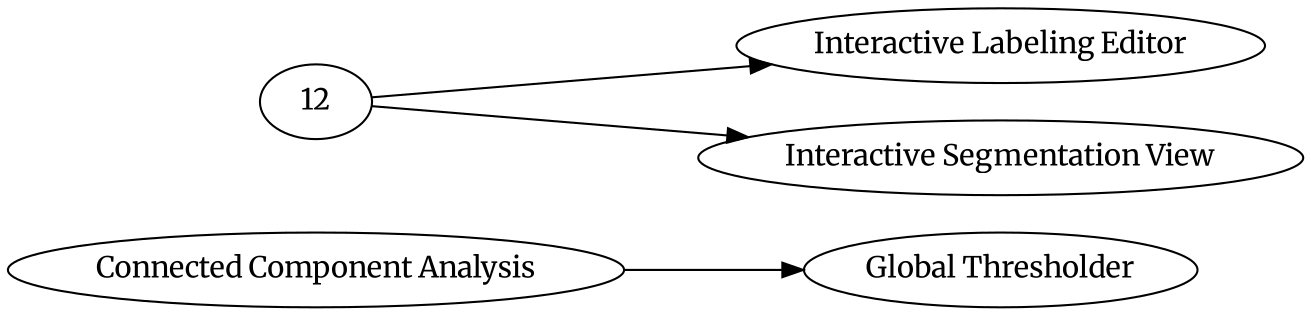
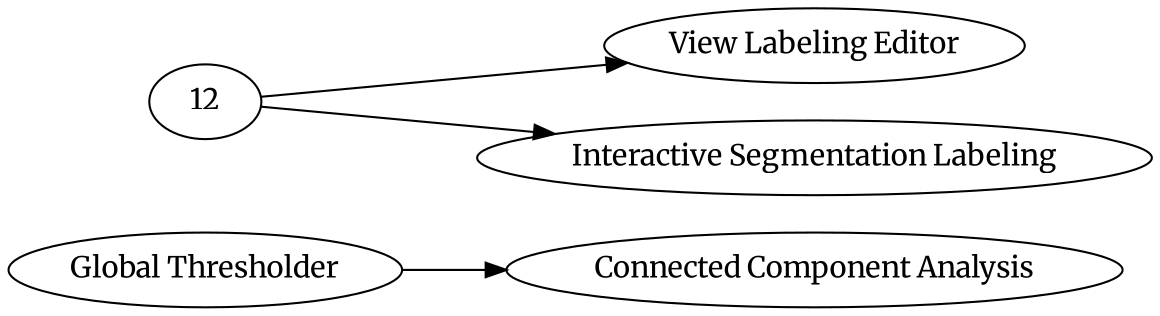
node "Interactive Labeling Editor": label "Interactive Labeling Editor" -> "View Labeling Editor"
node "Interactive Segmentation View": label "Interactive Segmentation View" -> "Interactive Segmentation Labeling"
edge "Connected Component Analysis" -> "Global Thresholder": reversed
